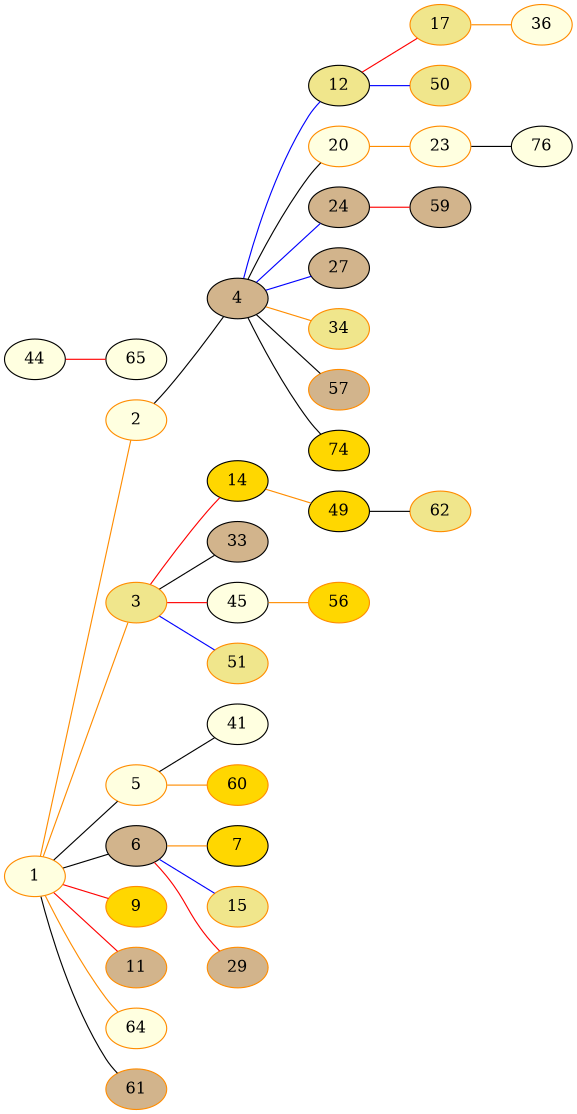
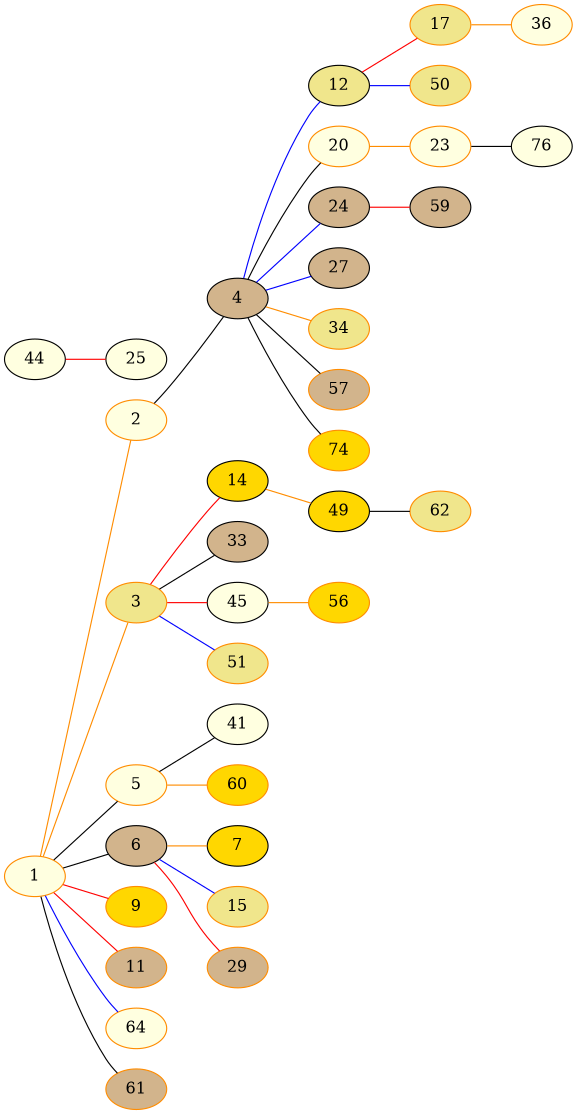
node "65": label "65" -> "25"
node "74": color black -> darkorange
edge "1" -- "64": color darkorange -> blue
